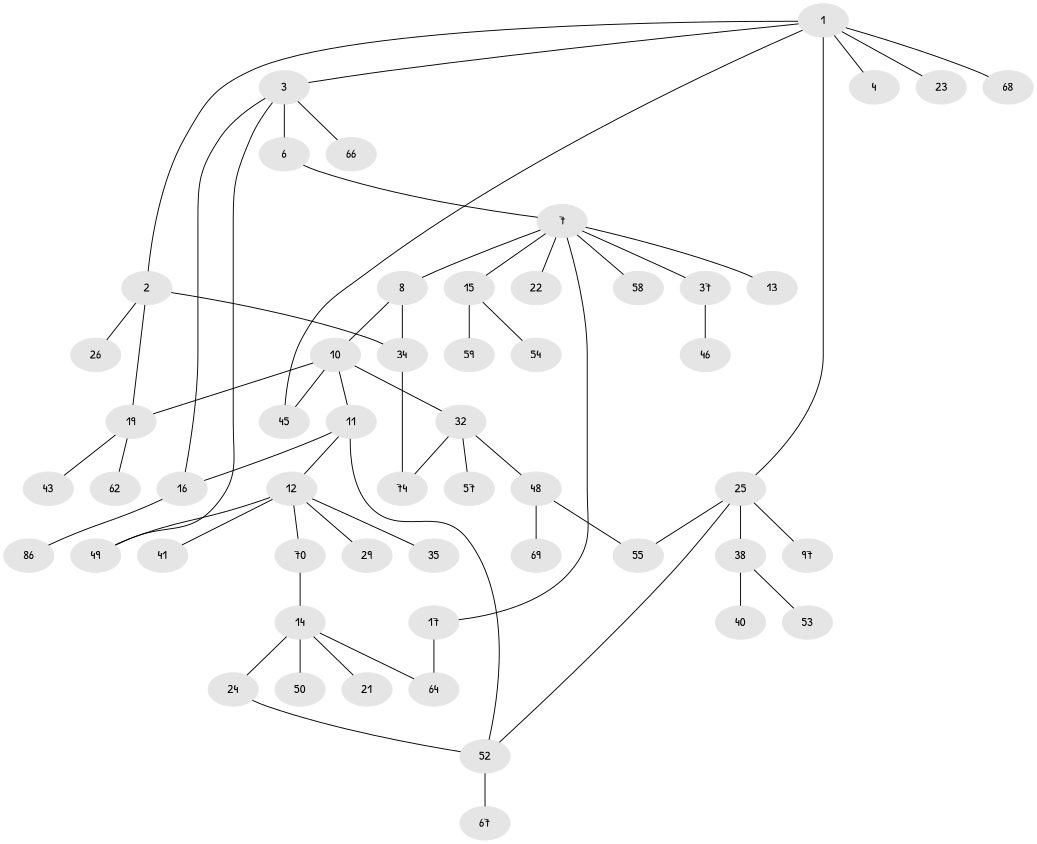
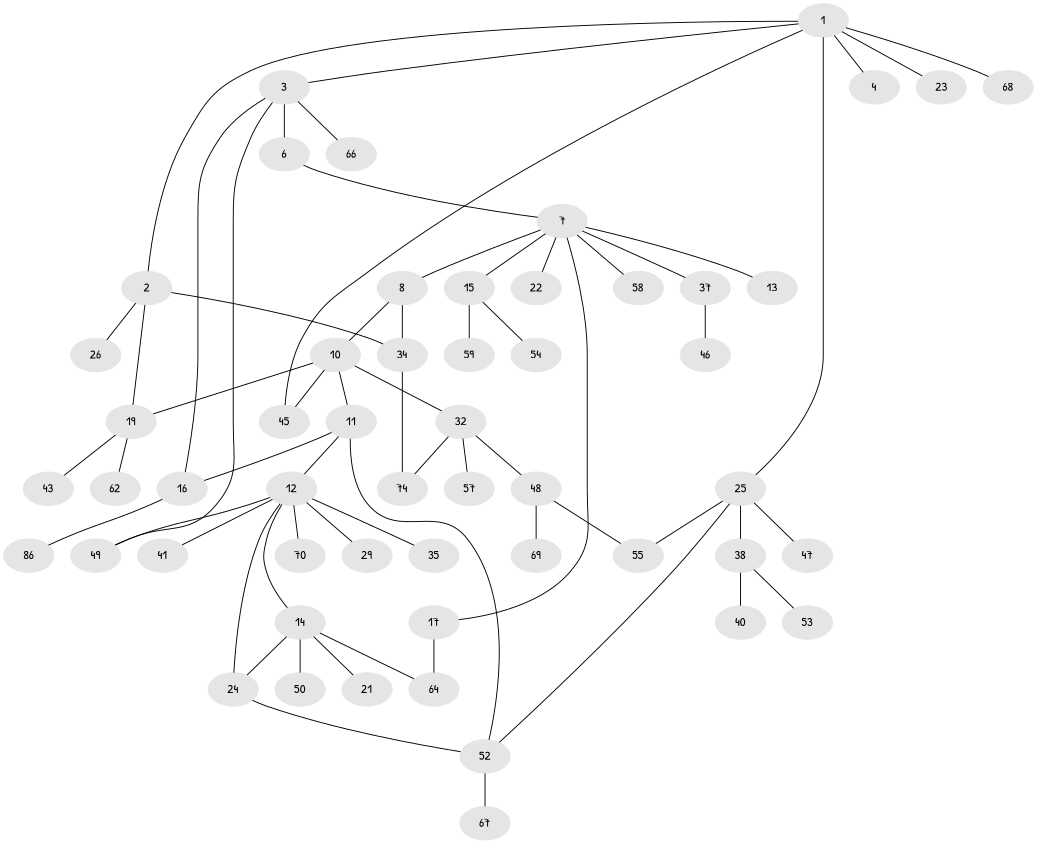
node "97": label "97" -> "47"
edge "12" -- "24": added
edge "70" -- "14": now "12" -- "14"
